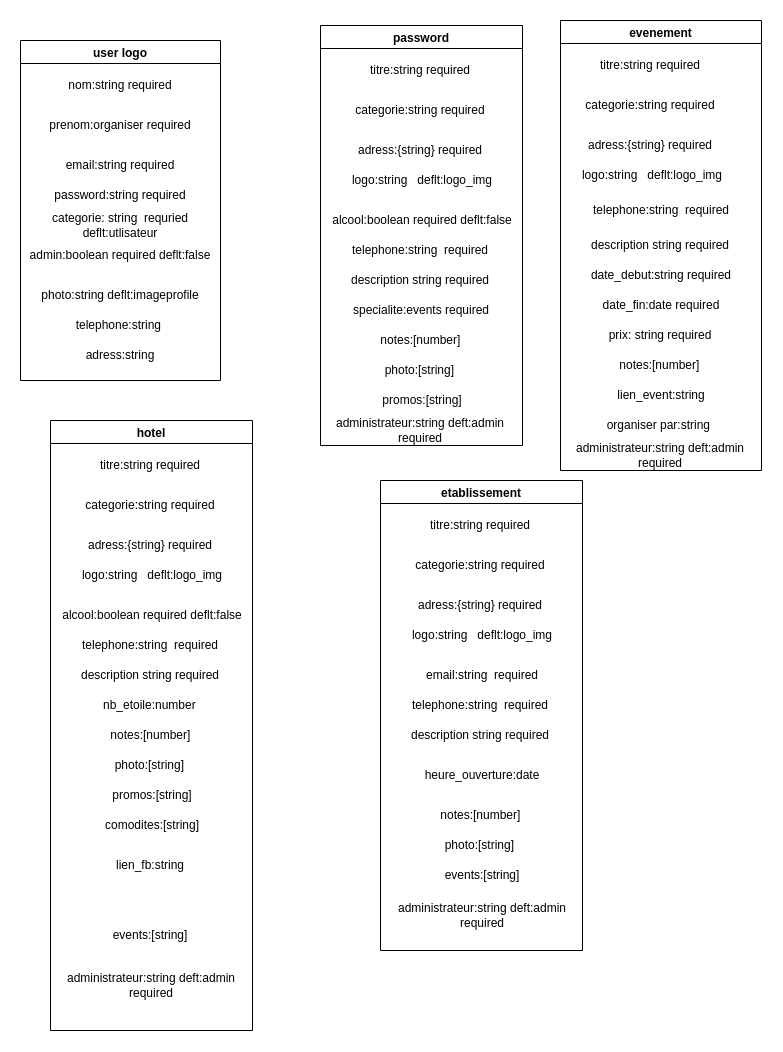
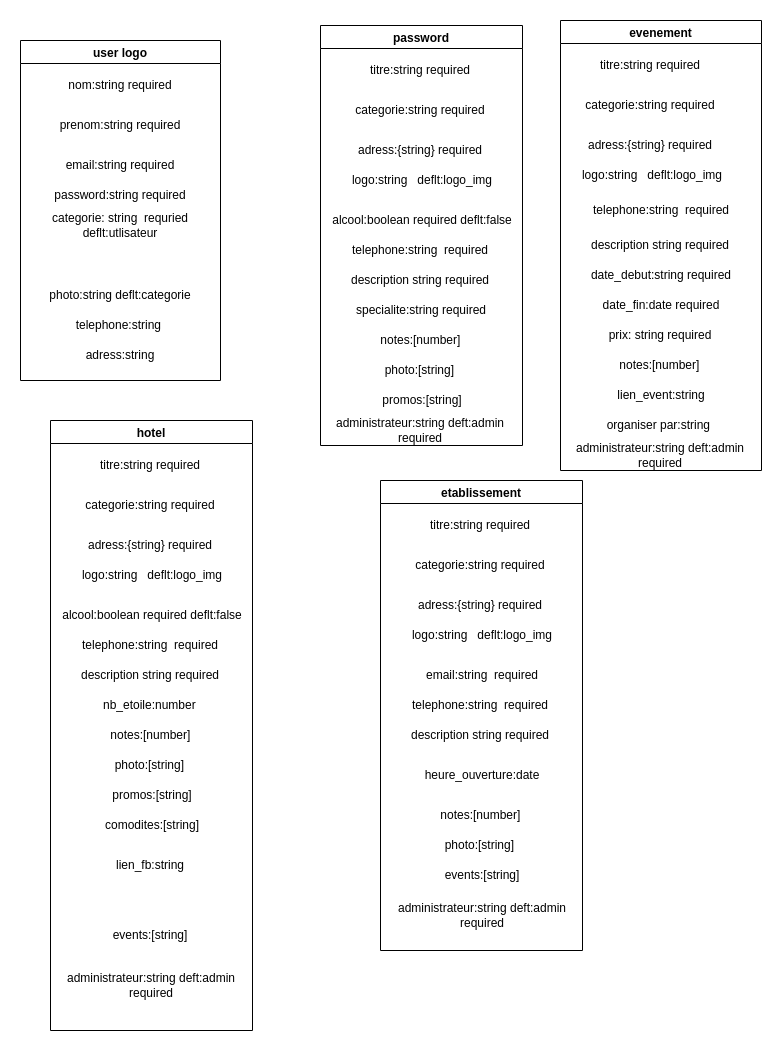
node "prenom:organiser required": label "prenom:organiser required" -> "prenom:string required"
node "admin:boolean required deflt:false": removed
node "photo:string deflt:imageprofile": label "photo:string deflt:imageprofile" -> "photo:string deflt:categorie"
node "specialite:events required": label "specialite:events required" -> "specialite:string required"
